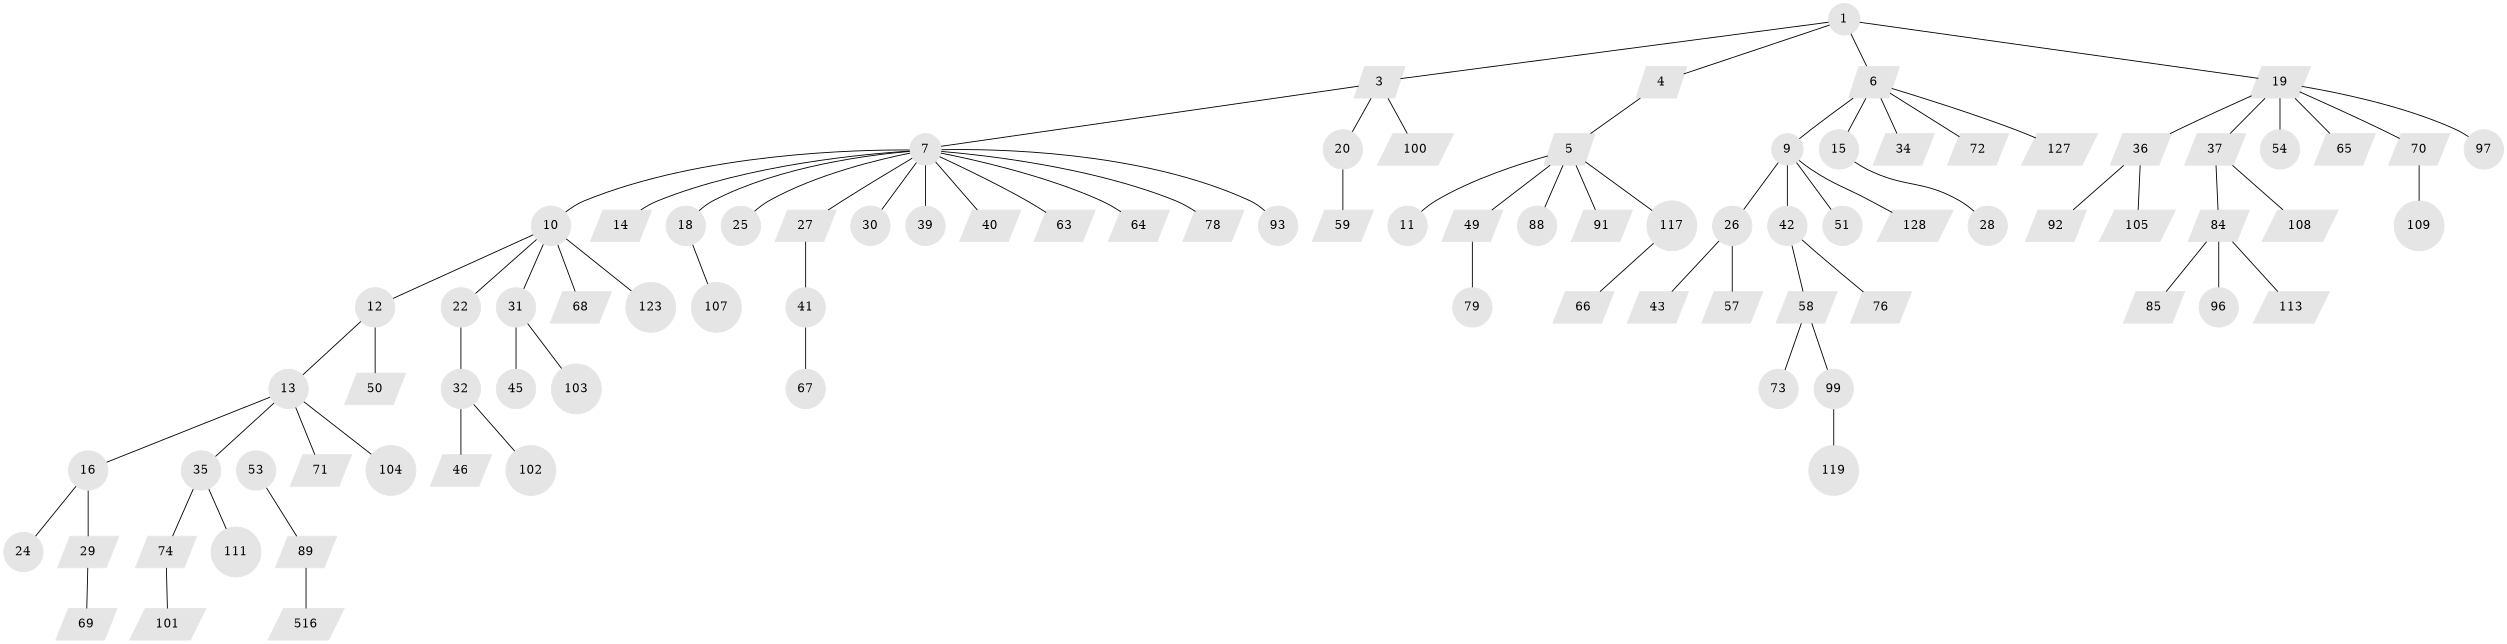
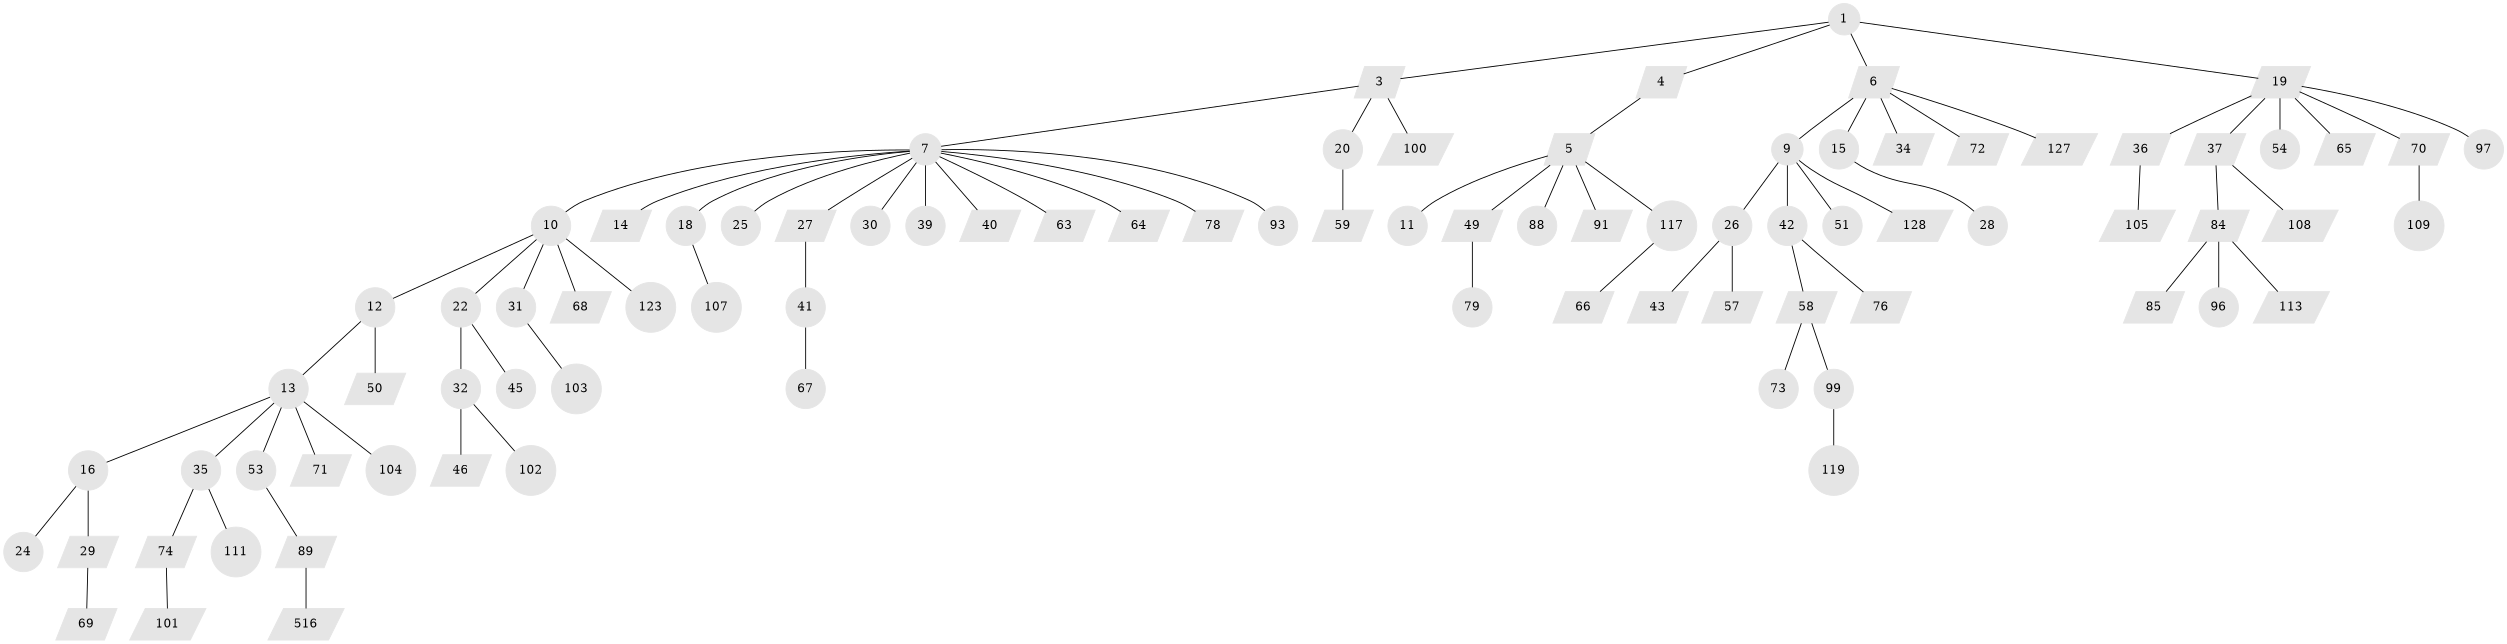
node "92": removed
edge "31" -- "45": now "22" -- "45"
edge "13" -- "53": added
